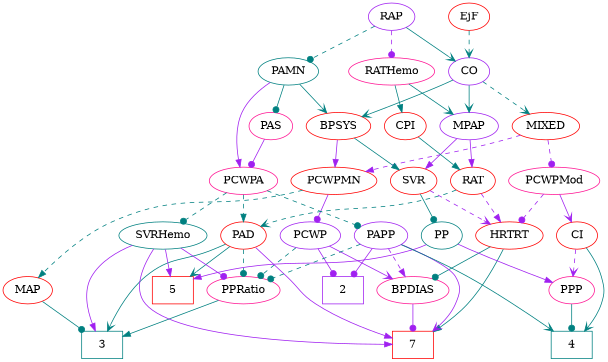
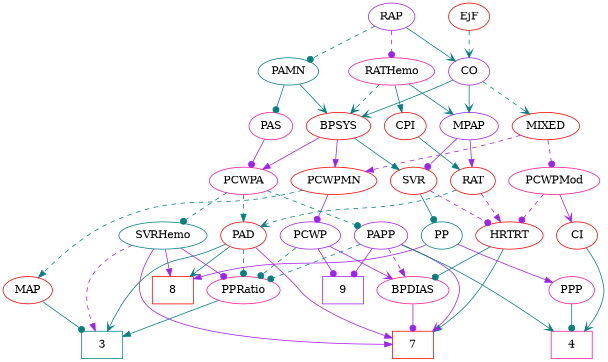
edge "RATHemo" -> "BPSYS": added
edge "PAMN" -> "PCWPA": now "BPSYS" -> "PCWPA"
edge "MPAP" -> "SVR": arrowhead normal -> dot
edge "SVR" -> "HRTRT": arrowhead vee -> dot
edge "CI" -> "PPP": removed
edge "SVRHemo" -> "3": style solid -> dashed
node "5": label "5" -> "8"
node "2": label "2" -> "9"
node "4": color teal -> deeppink
